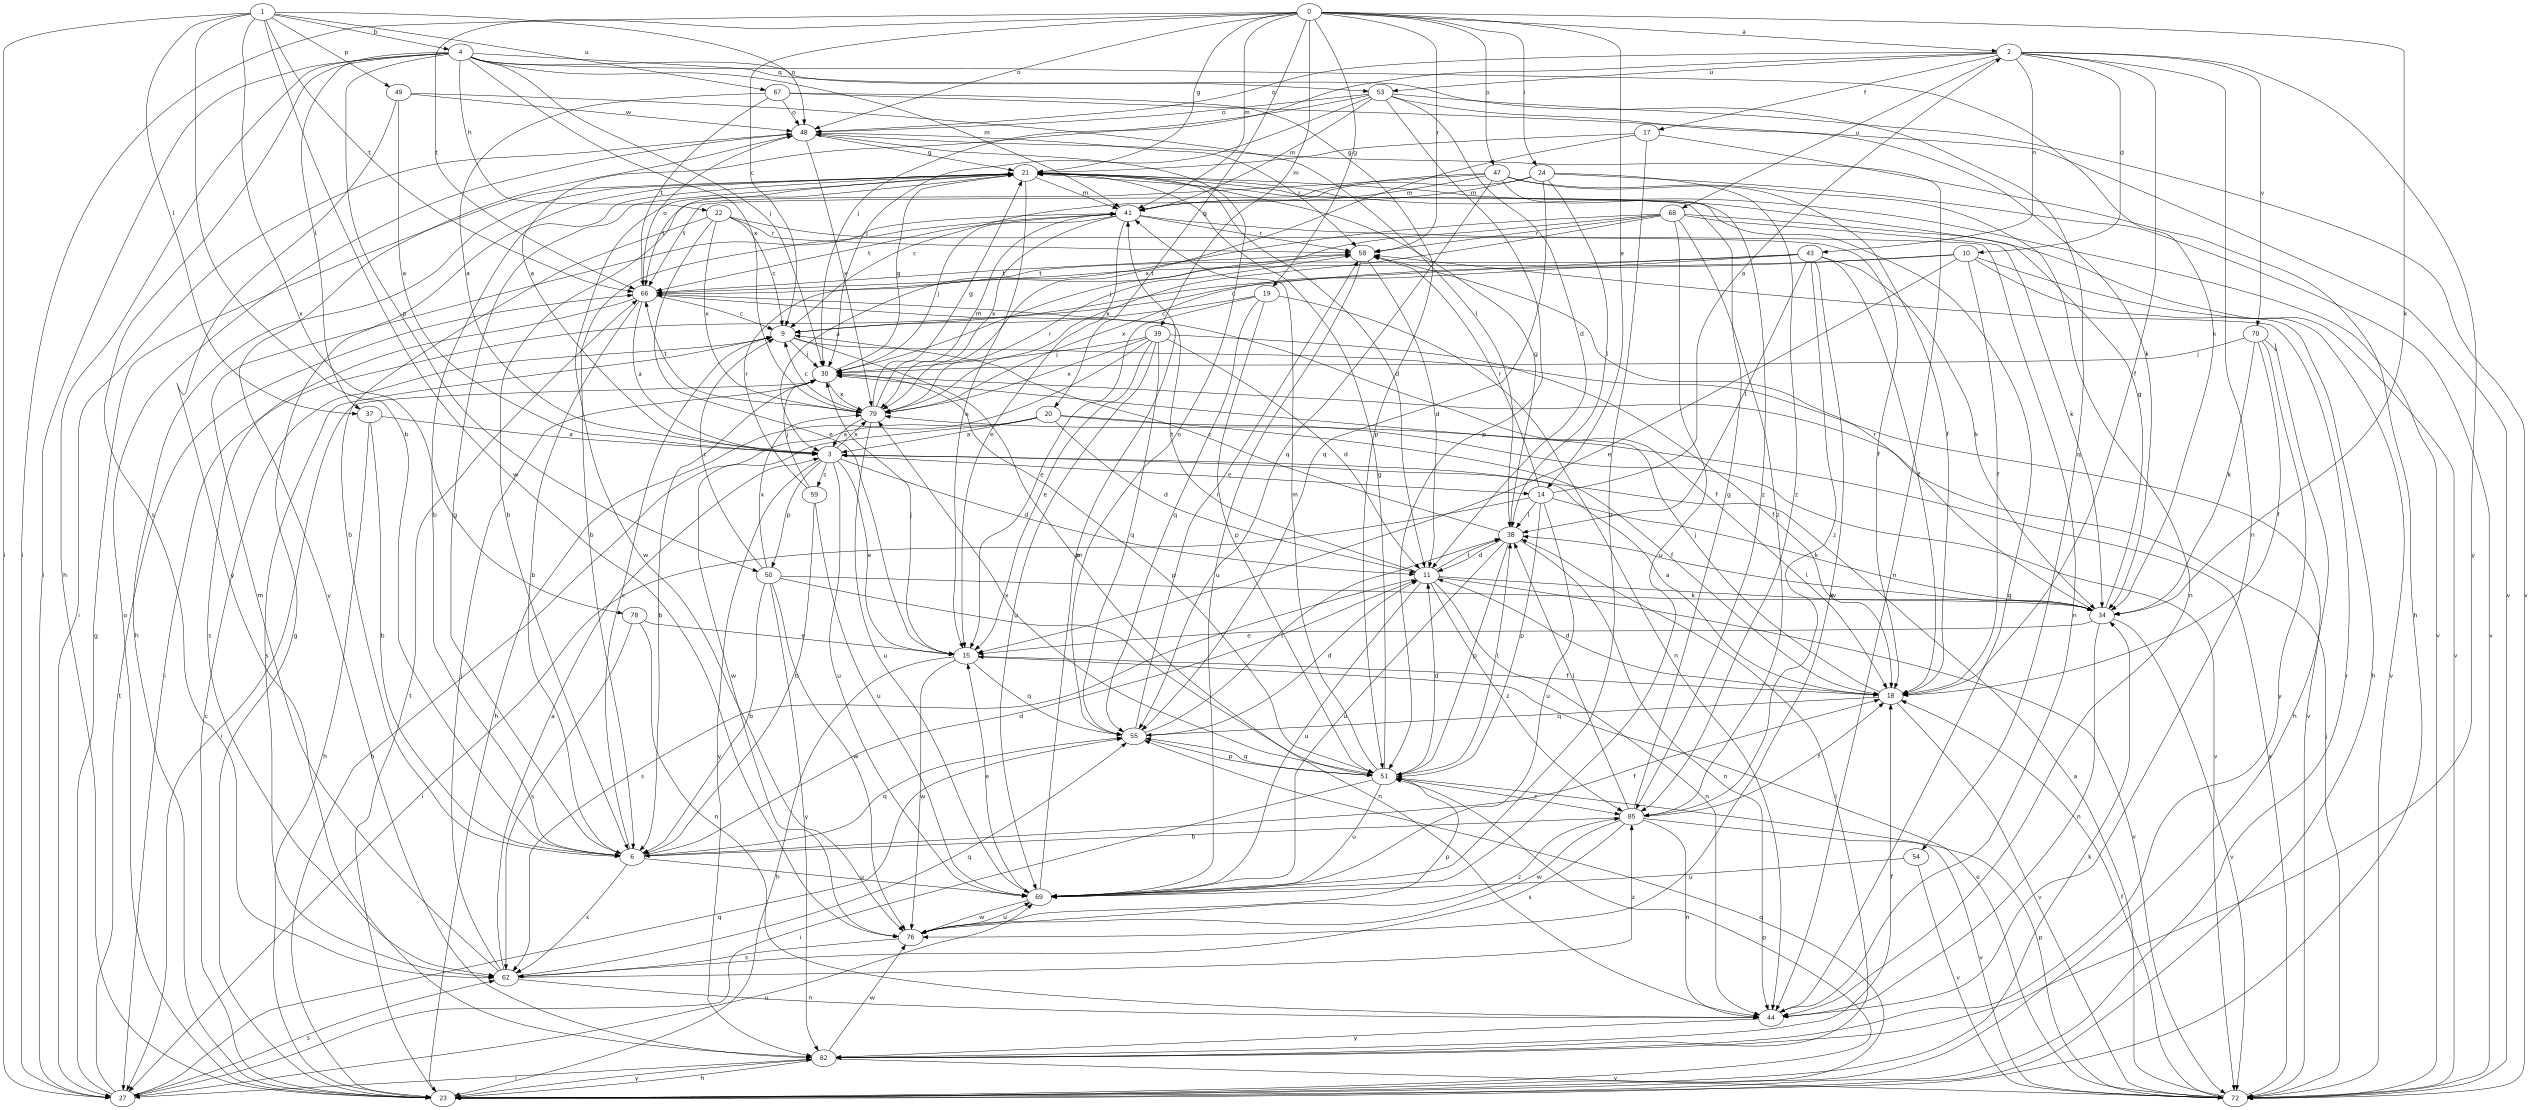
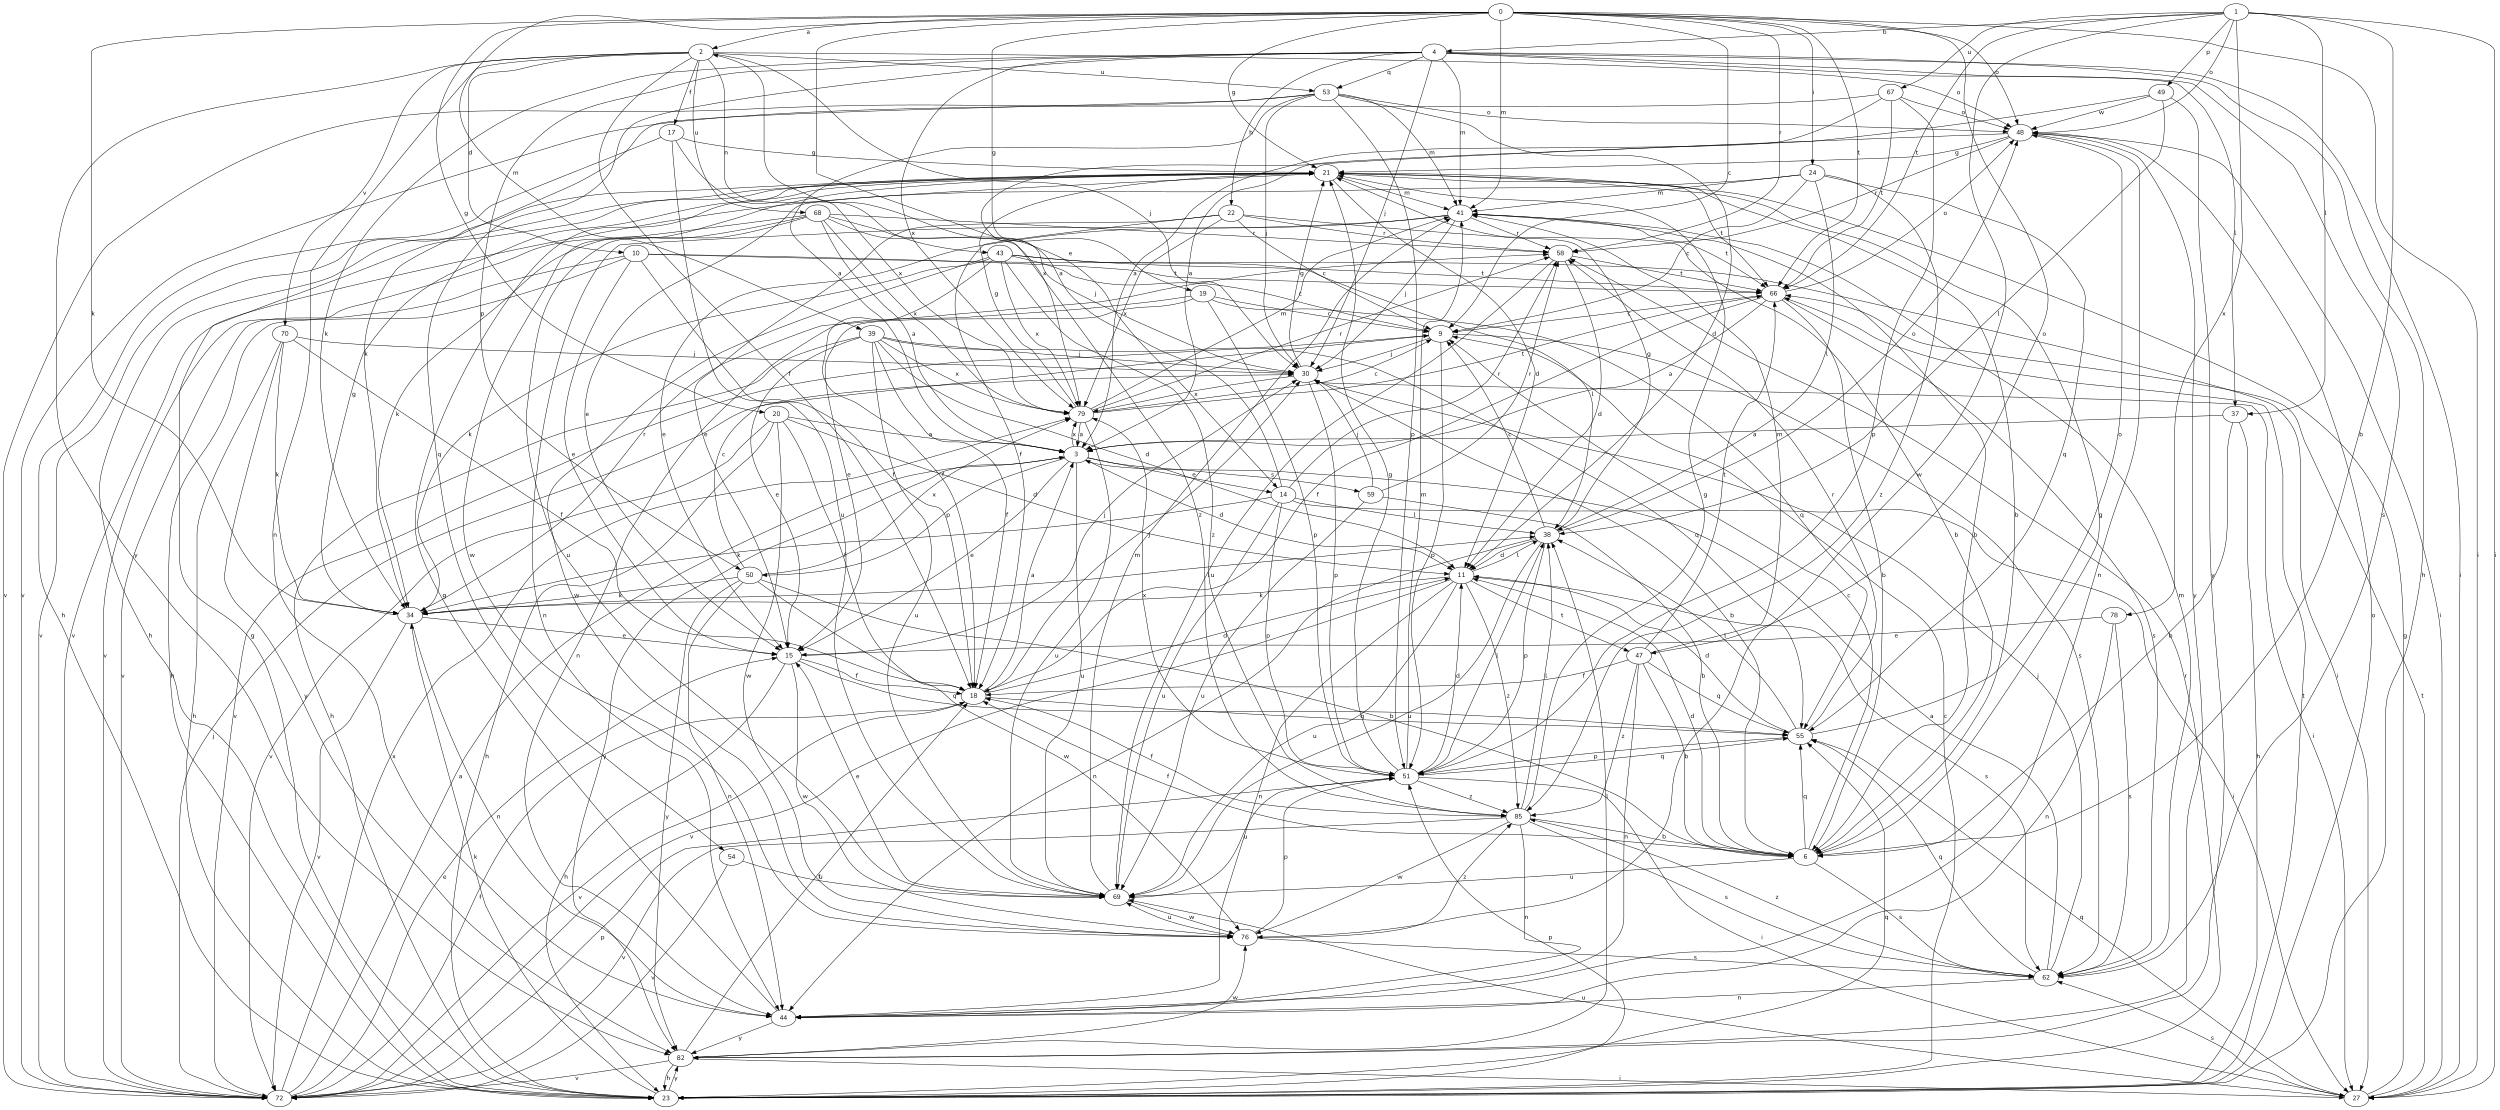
edge "41" -> "79": removed, label "x"
edge "11" -> "66": now "11" -> "47"
edge "38" -> "48": added, label "o"
